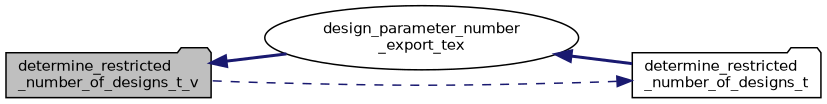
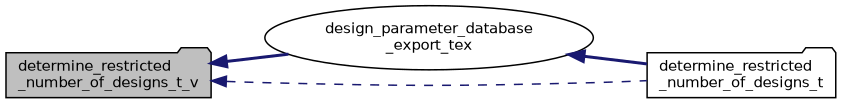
node "design_parameter_number _export_tex": label "design_parameter_number _export_tex" -> "design_parameter_database _export_tex"
edge "determine_restricted _number_of_designs_t_v" -> "determine_restricted _number_of_designs_t": reversed
